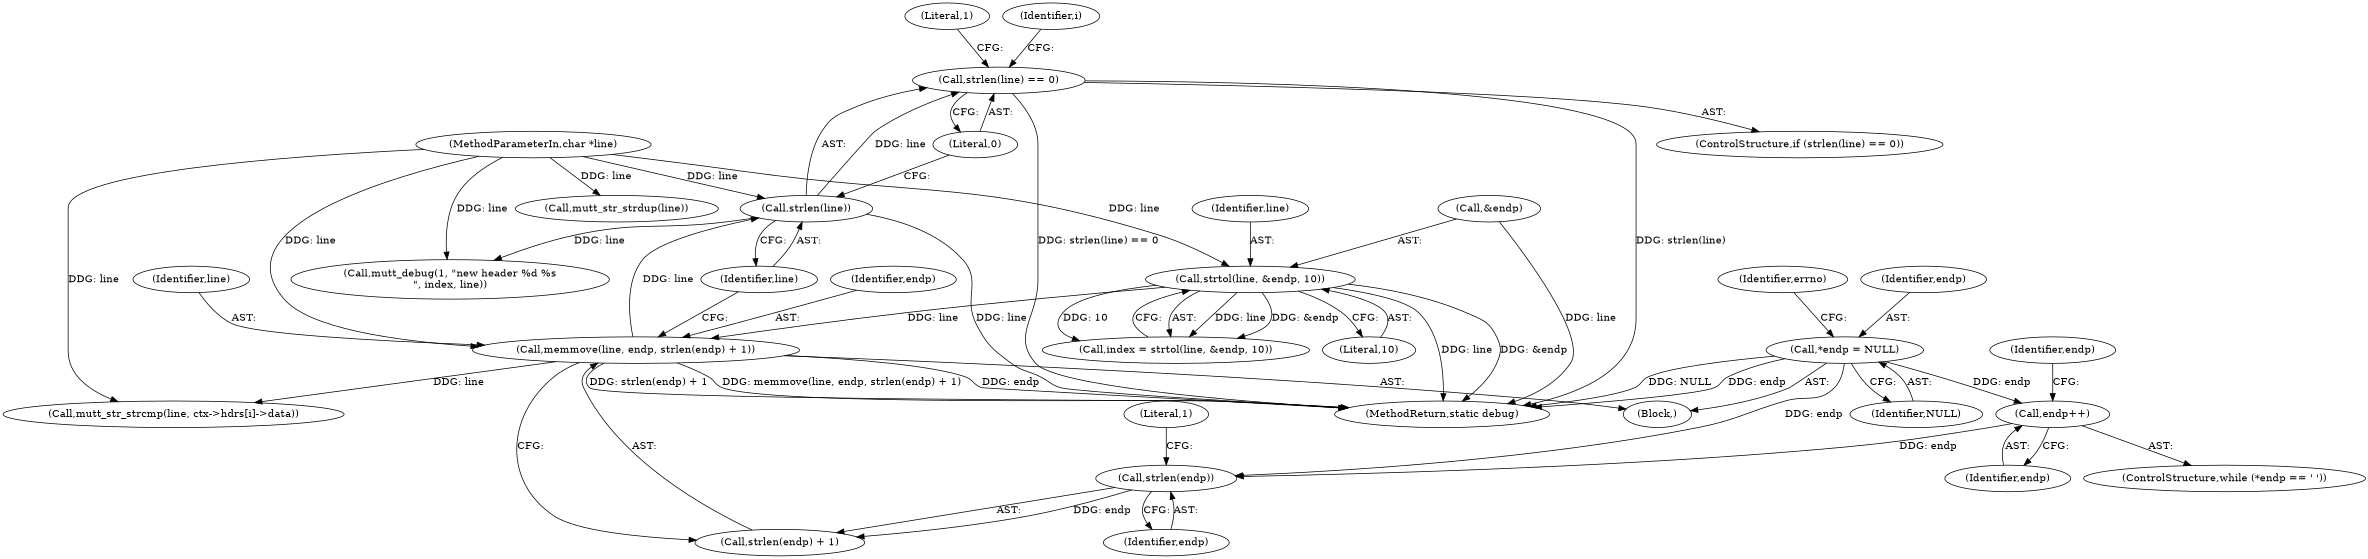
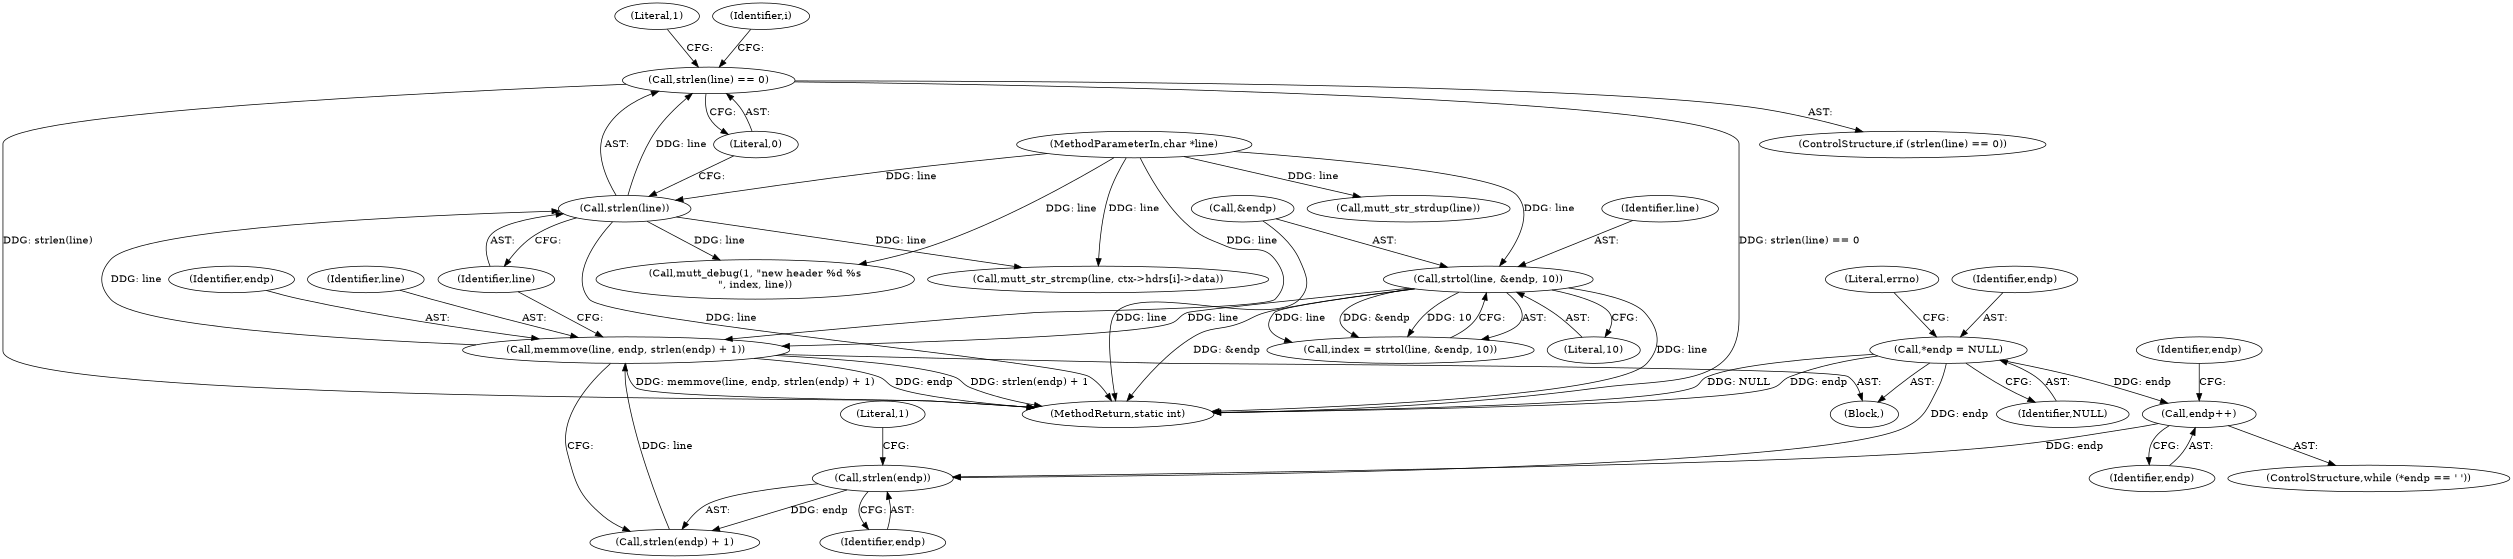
node "(Identifier,errno)": label "(Identifier,errno)" -> "(Literal,errno)"
edge "(Call,memmove(line, endp, strlen(endp) + 1))" -> "(Call,mutt_str_strcmp(line, ctx->hdrs[i]->data))": now "(Call,strlen(line))" -> "(Call,mutt_str_strcmp(line, ctx->hdrs[i]->data))"
node "(MethodReturn,static debug)": label "(MethodReturn,static debug)" -> "(MethodReturn,static int)"
edge "(Call,strlen(endp) + 1)" -> "(Call,memmove(line, endp, strlen(endp) + 1))": label "AST: " -> "DDG: line"
